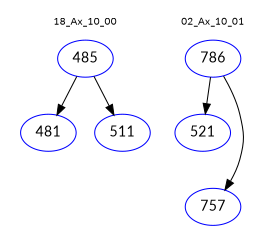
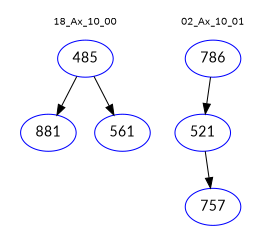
edge "786" -> "757": now "521" -> "757"
node "481": label "481" -> "881"
node "511": label "511" -> "561"
